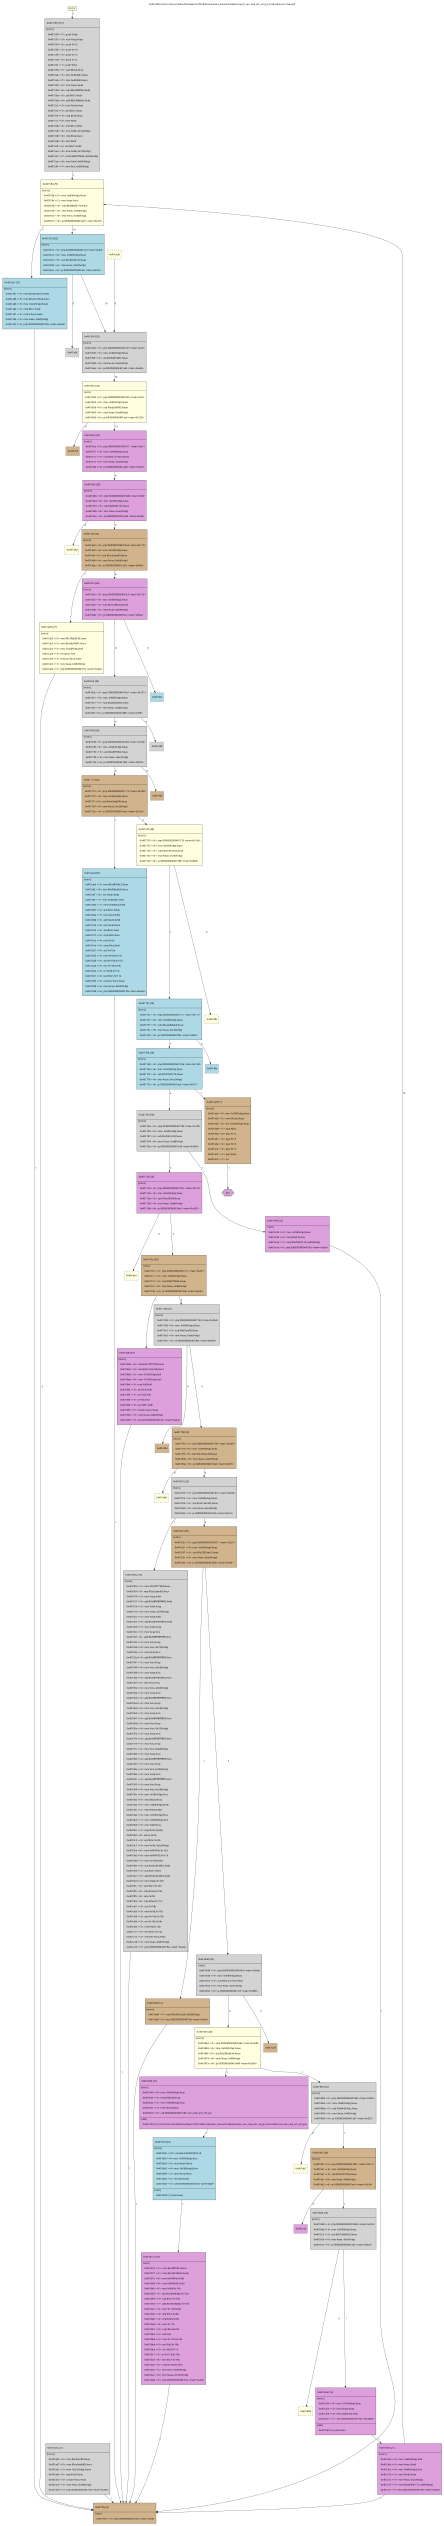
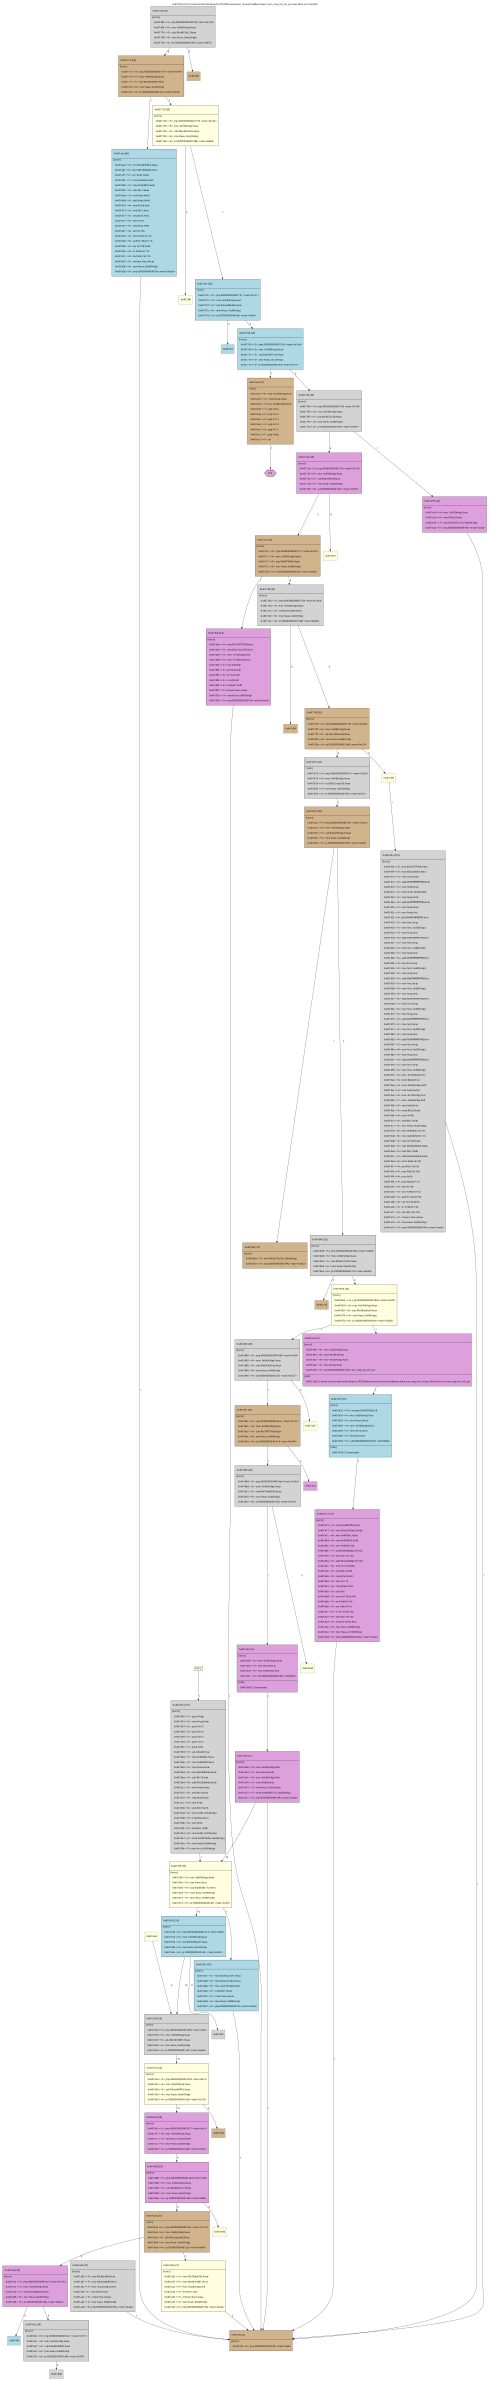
edge "0x4016dc [28]" -> "0x4016f8 [28]": removed, label "8"
edge "0x401810 [28]" -> "0x40190a [278]": now "0x401da0" -> "0x40190a [278]"
edge "0x401bd9 [12]" -> "0x401f9a [5]": removed, label "1"
